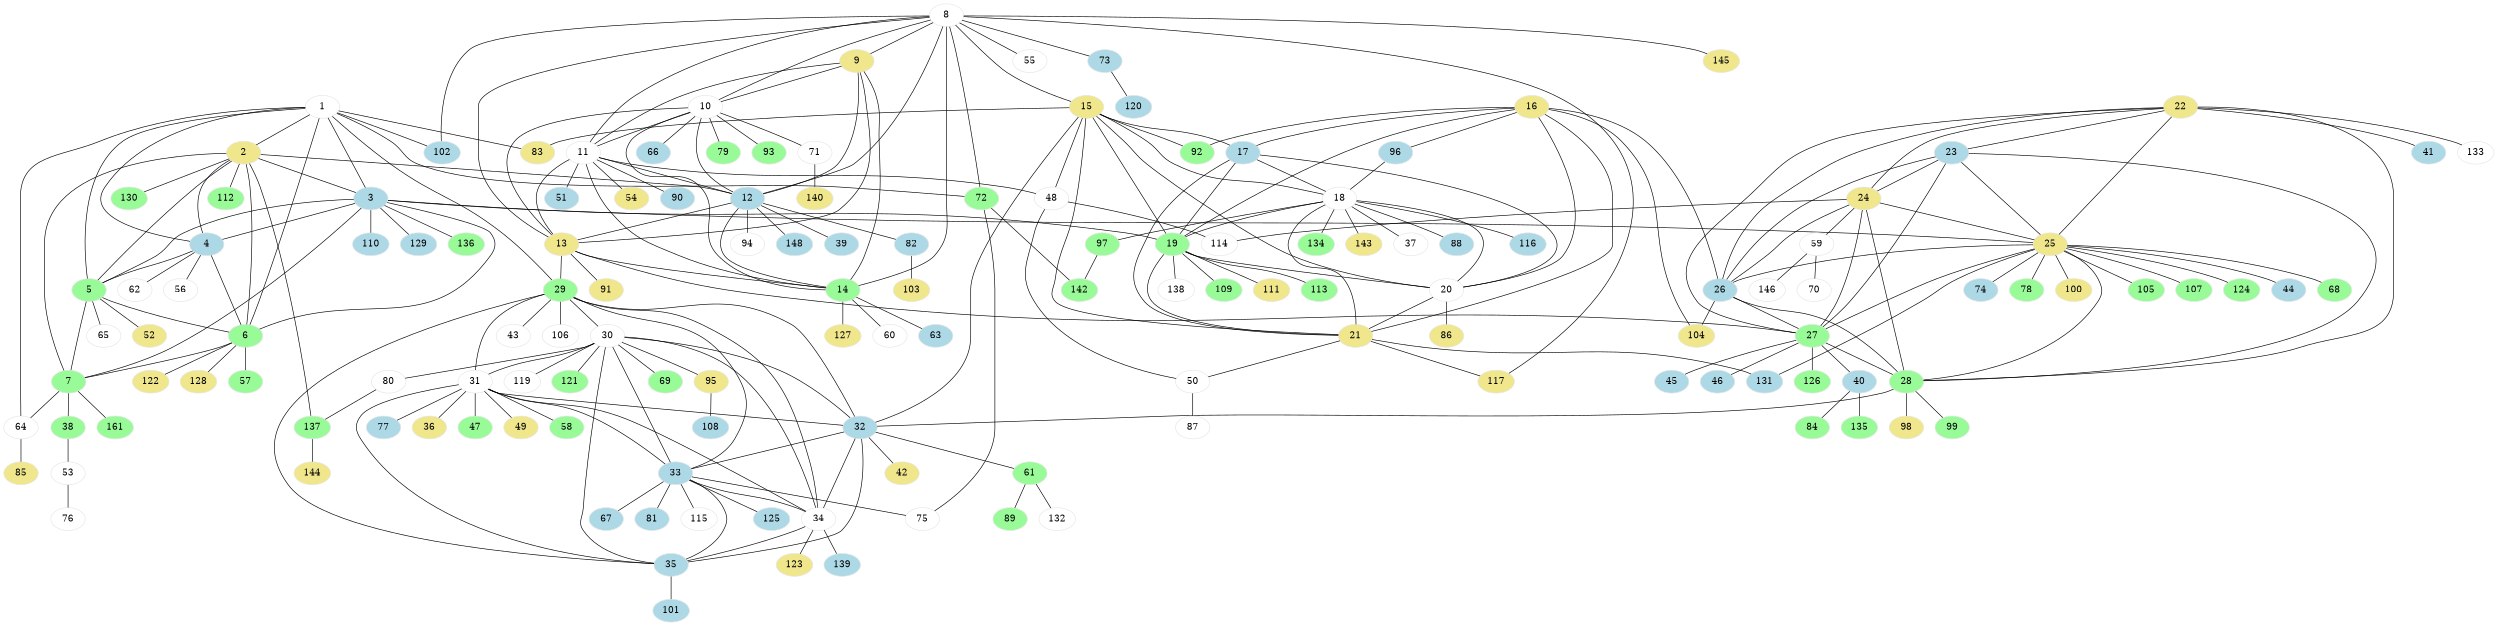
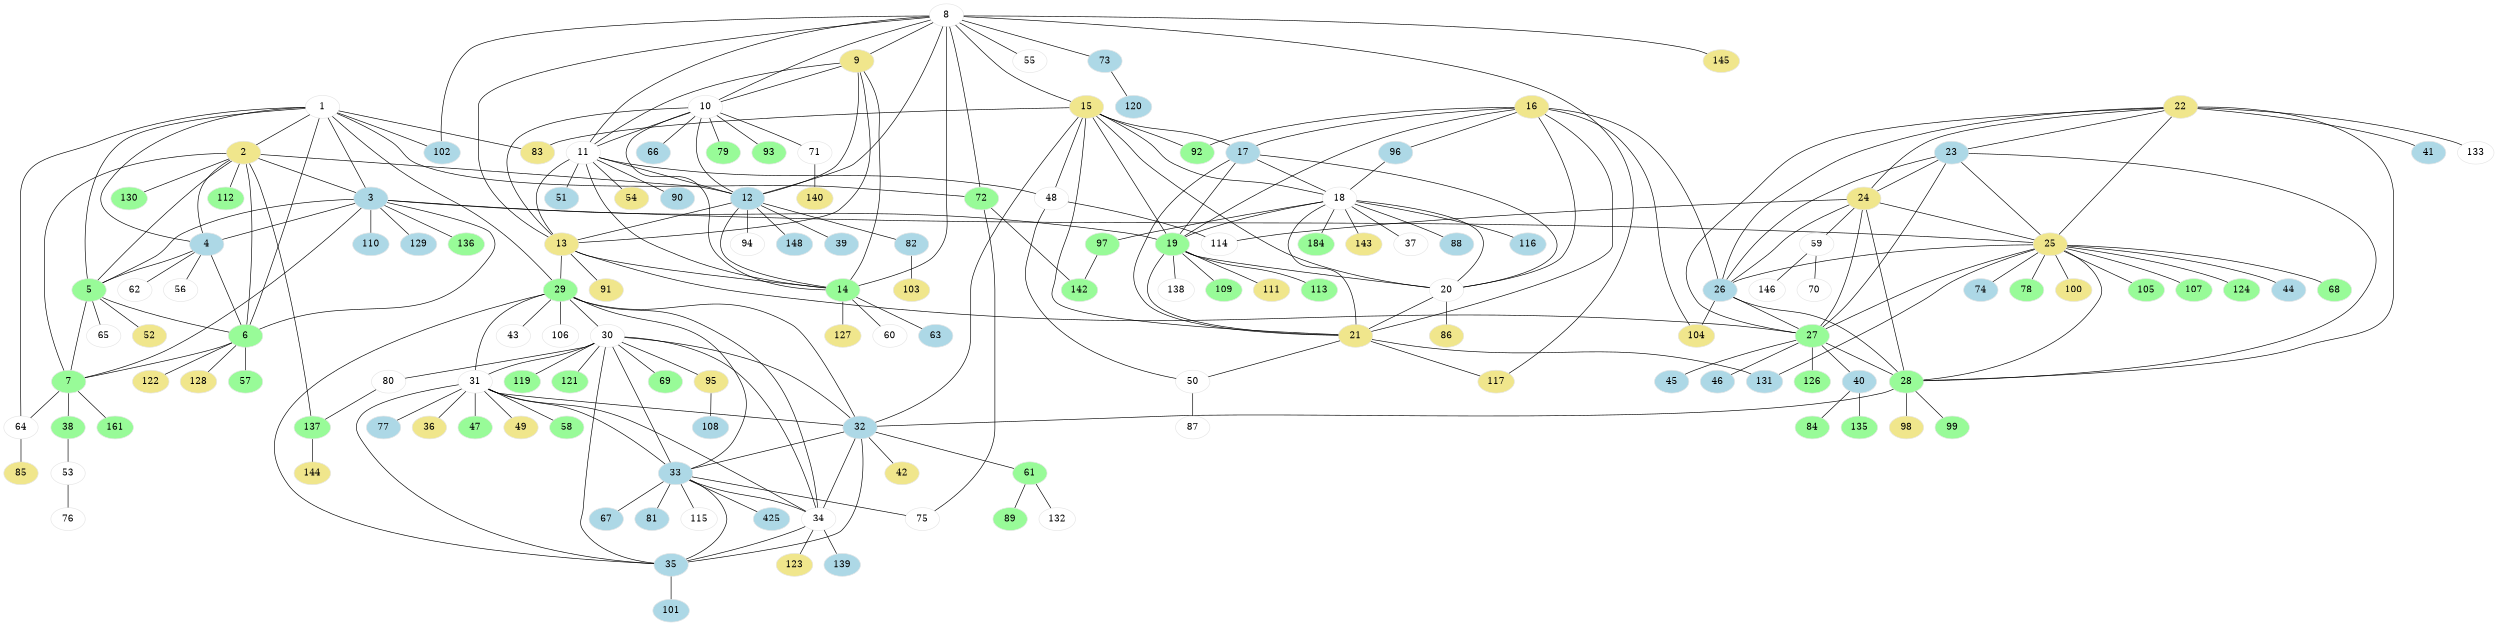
node "134": label "134" -> "184"
node "119": fillcolor white -> palegreen
node "125": label "125" -> "425"
